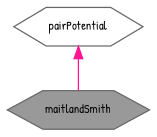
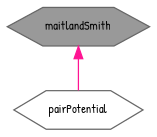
edge "maitlandSmith" -> "pairPotential": reversed
